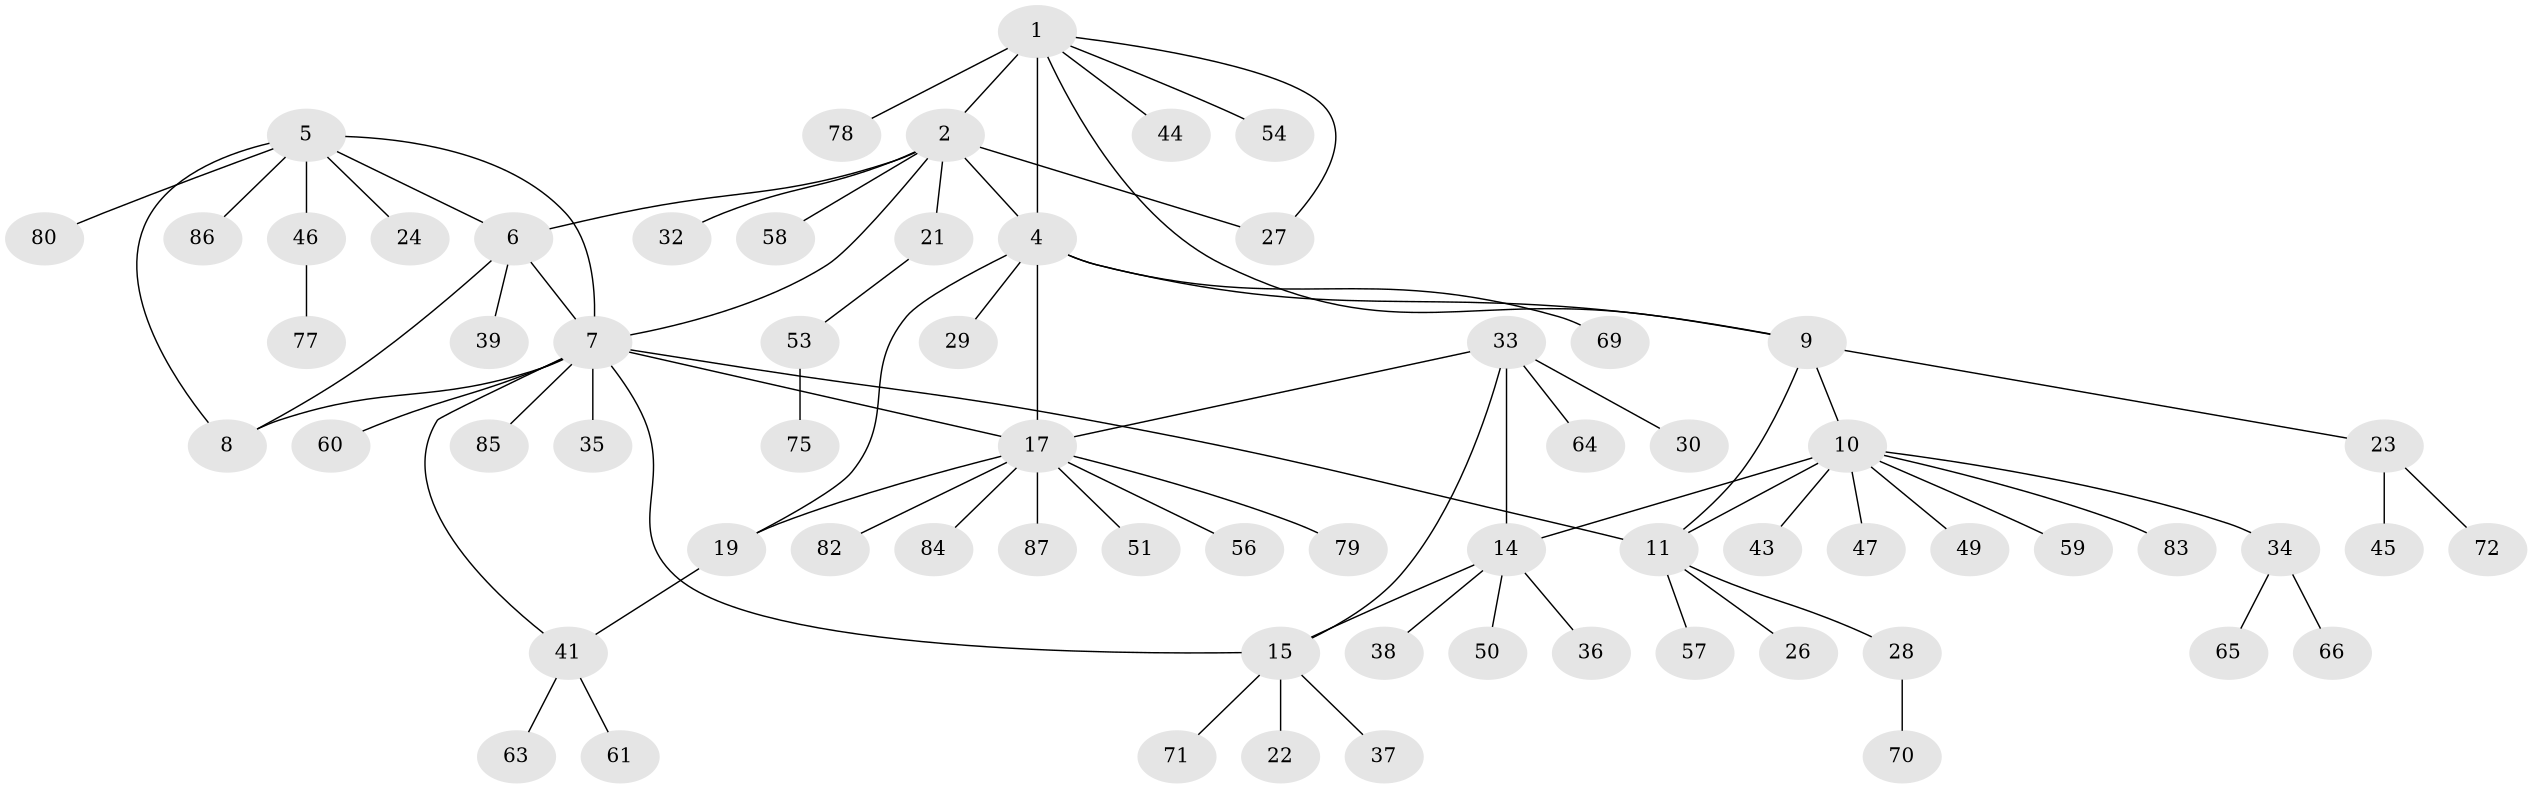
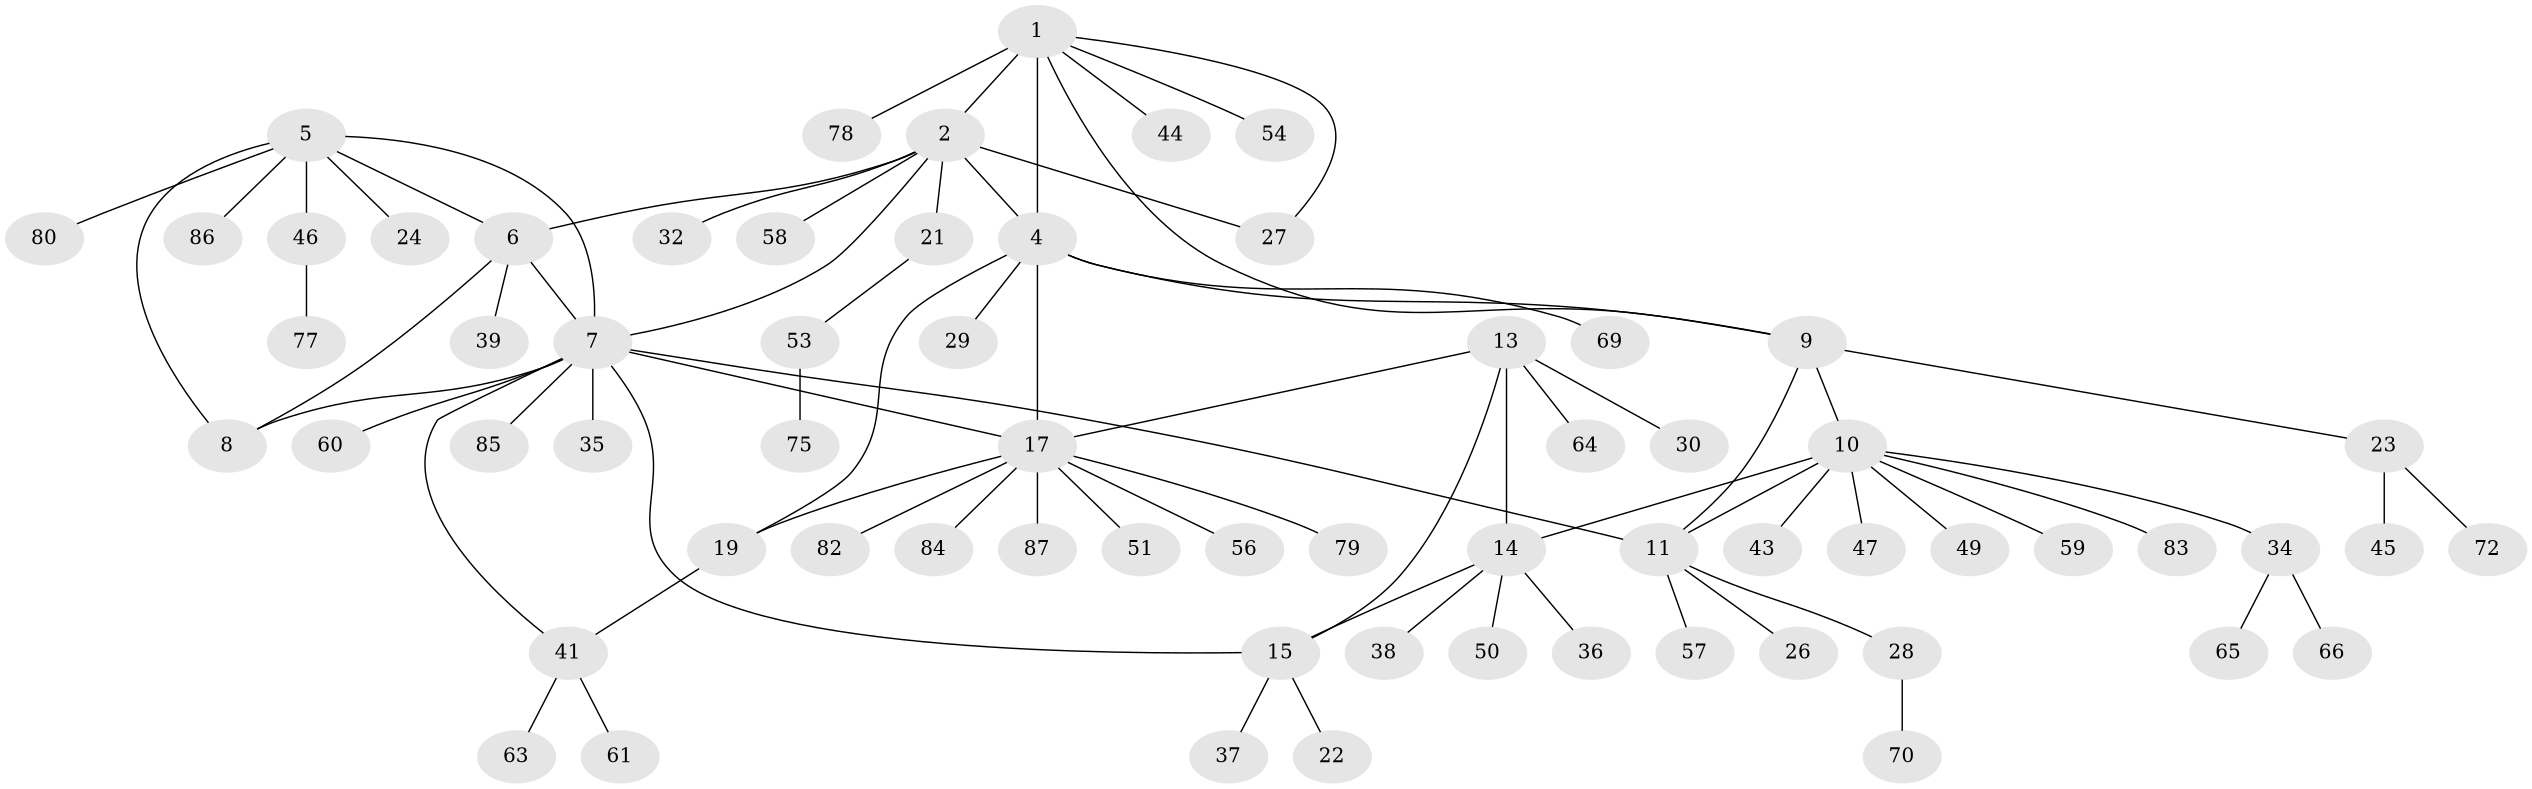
node "33": label "33" -> "13"
node "71": removed
